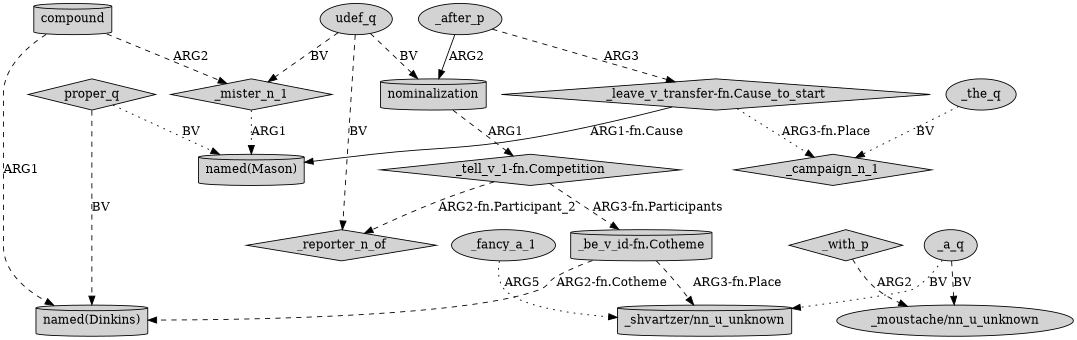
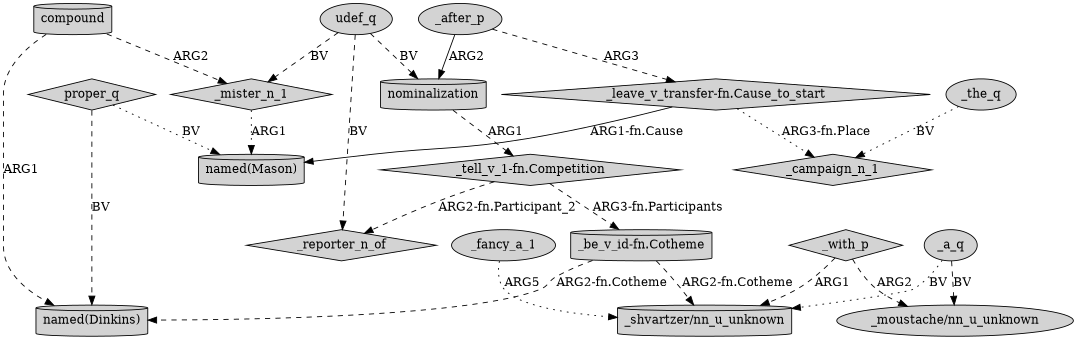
edge "_be_v_id-fn.Cotheme" -> "_shvartzer/nn_u_unknown": label "ARG3-fn.Place" -> "ARG2-fn.Cotheme"
edge "_with_p" -> "_shvartzer/nn_u_unknown": added, label "ARG1"
